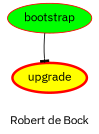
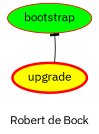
edge "bootstrap" -> "upgrade": reversed
